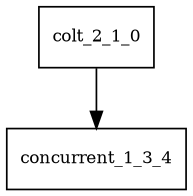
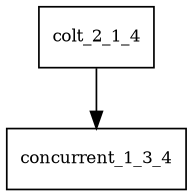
node "colt_2_1_0": label "colt_2_1_0" -> "colt_2_1_4"
